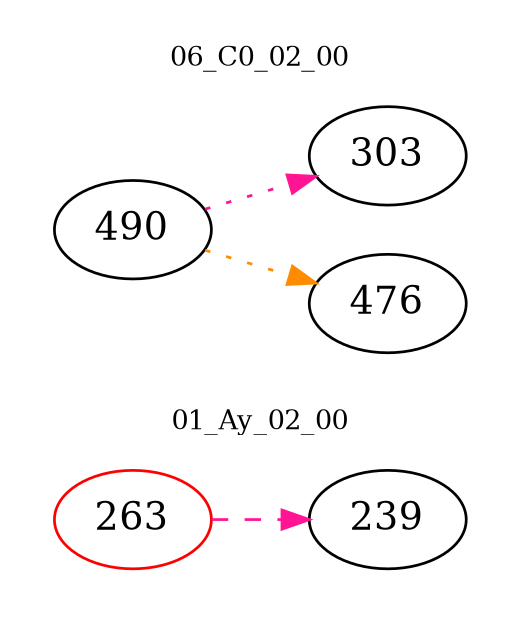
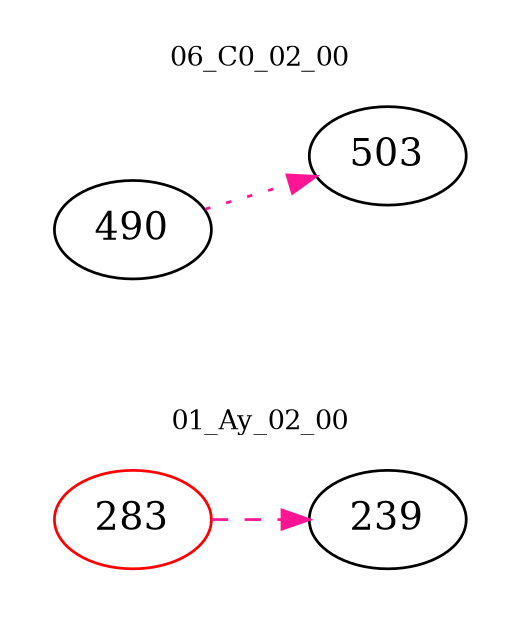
node "303": label "303" -> "503"
node "476": removed
node "263": label "263" -> "283"
